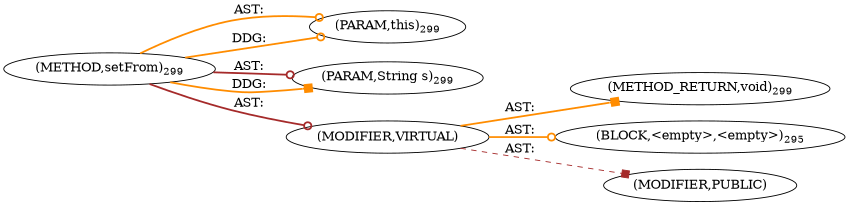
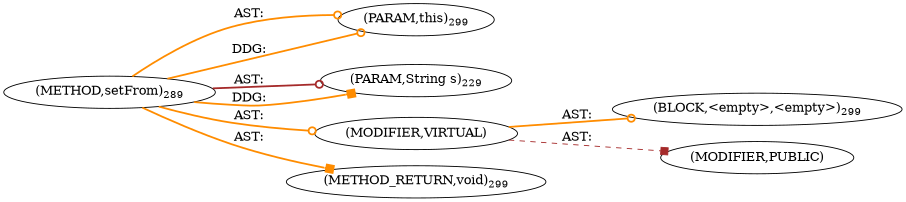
node "(METHOD,setFrom)": text "299" -> "289"
node "(PARAM,String s)": text "299" -> "229"
edge "(METHOD,setFrom)" -> "(MODIFIER,VIRTUAL)": color brown -> darkorange
edge "(MODIFIER,VIRTUAL)" -> "(METHOD_RETURN,void)": now "(METHOD,setFrom)" -> "(METHOD_RETURN,void)"
node "(BLOCK,<empty>,<empty>)": text "295" -> "299"
